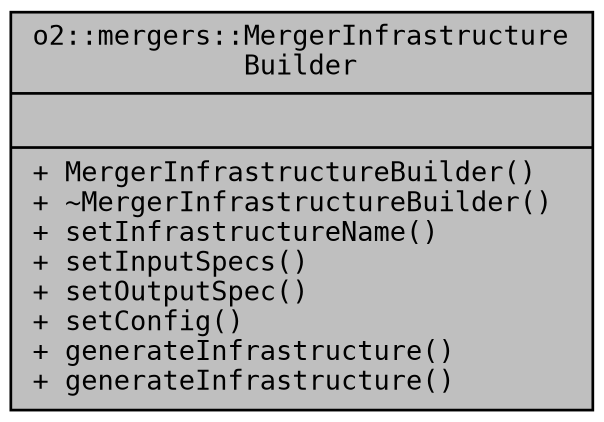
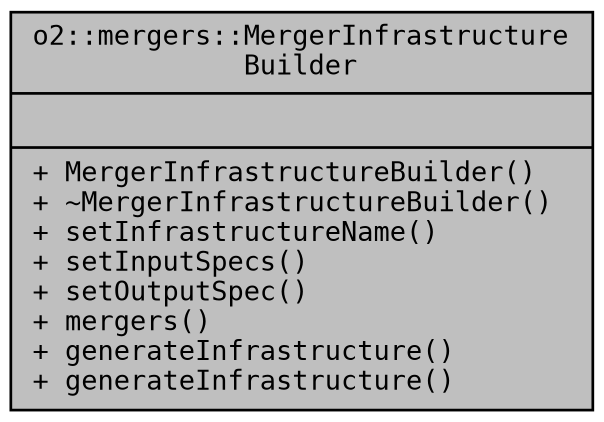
node "o2::mergers::MergerInfrastructure": text "+ setConfig()" -> "+ mergers()"
